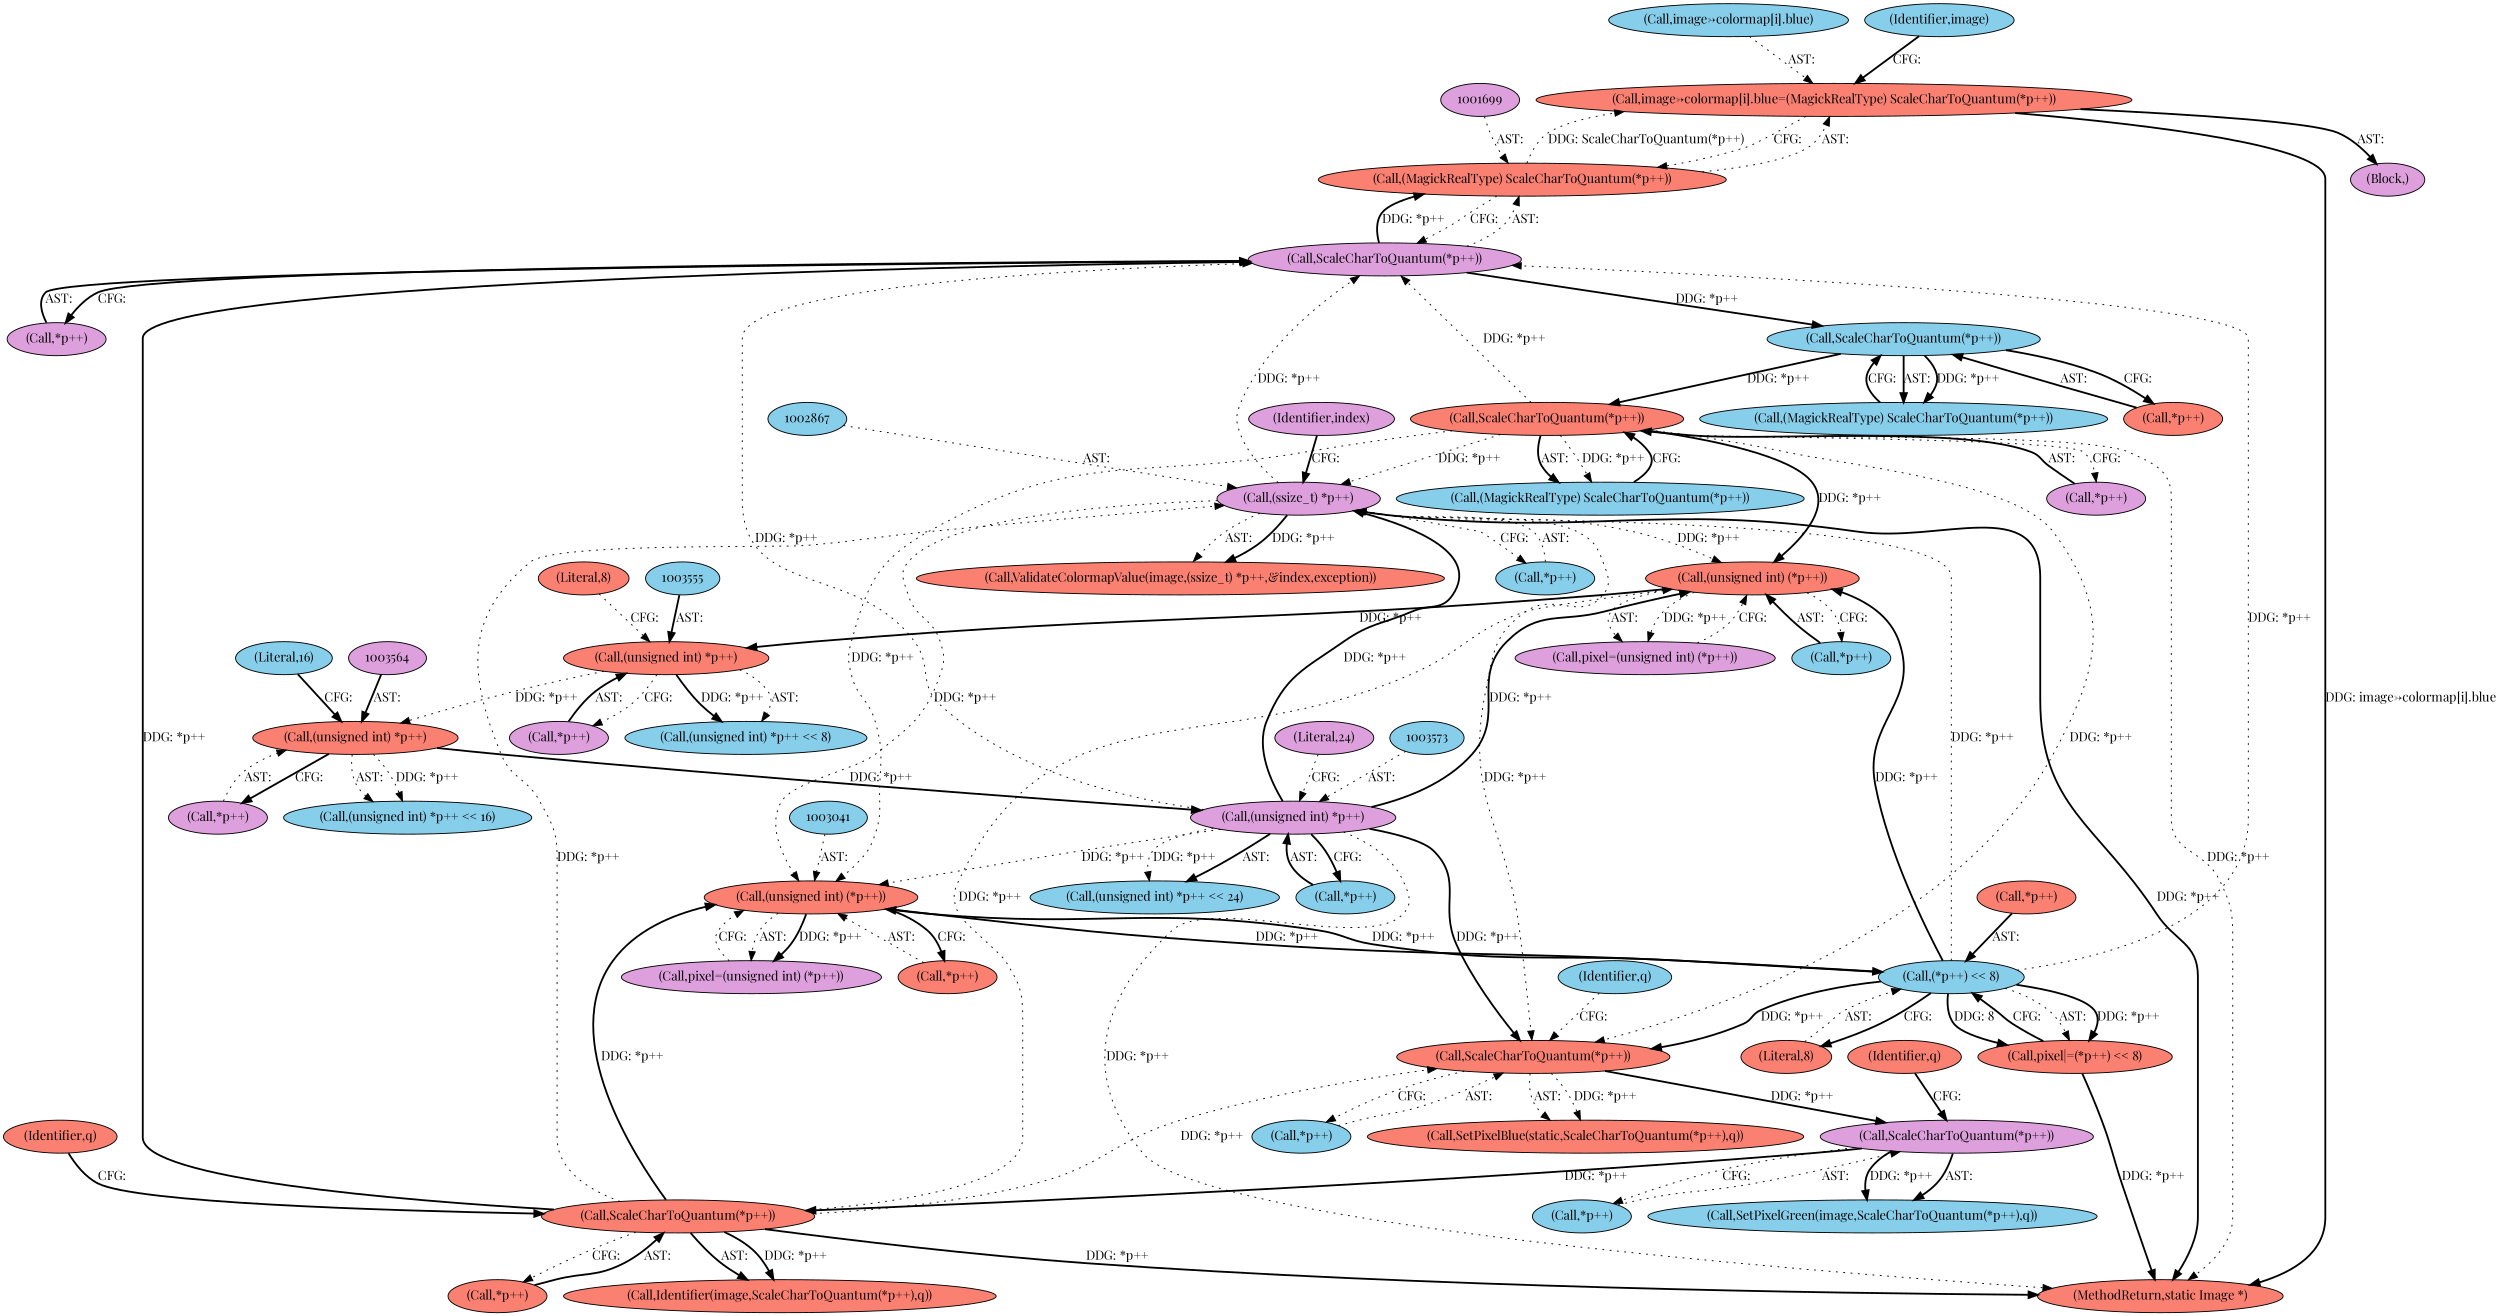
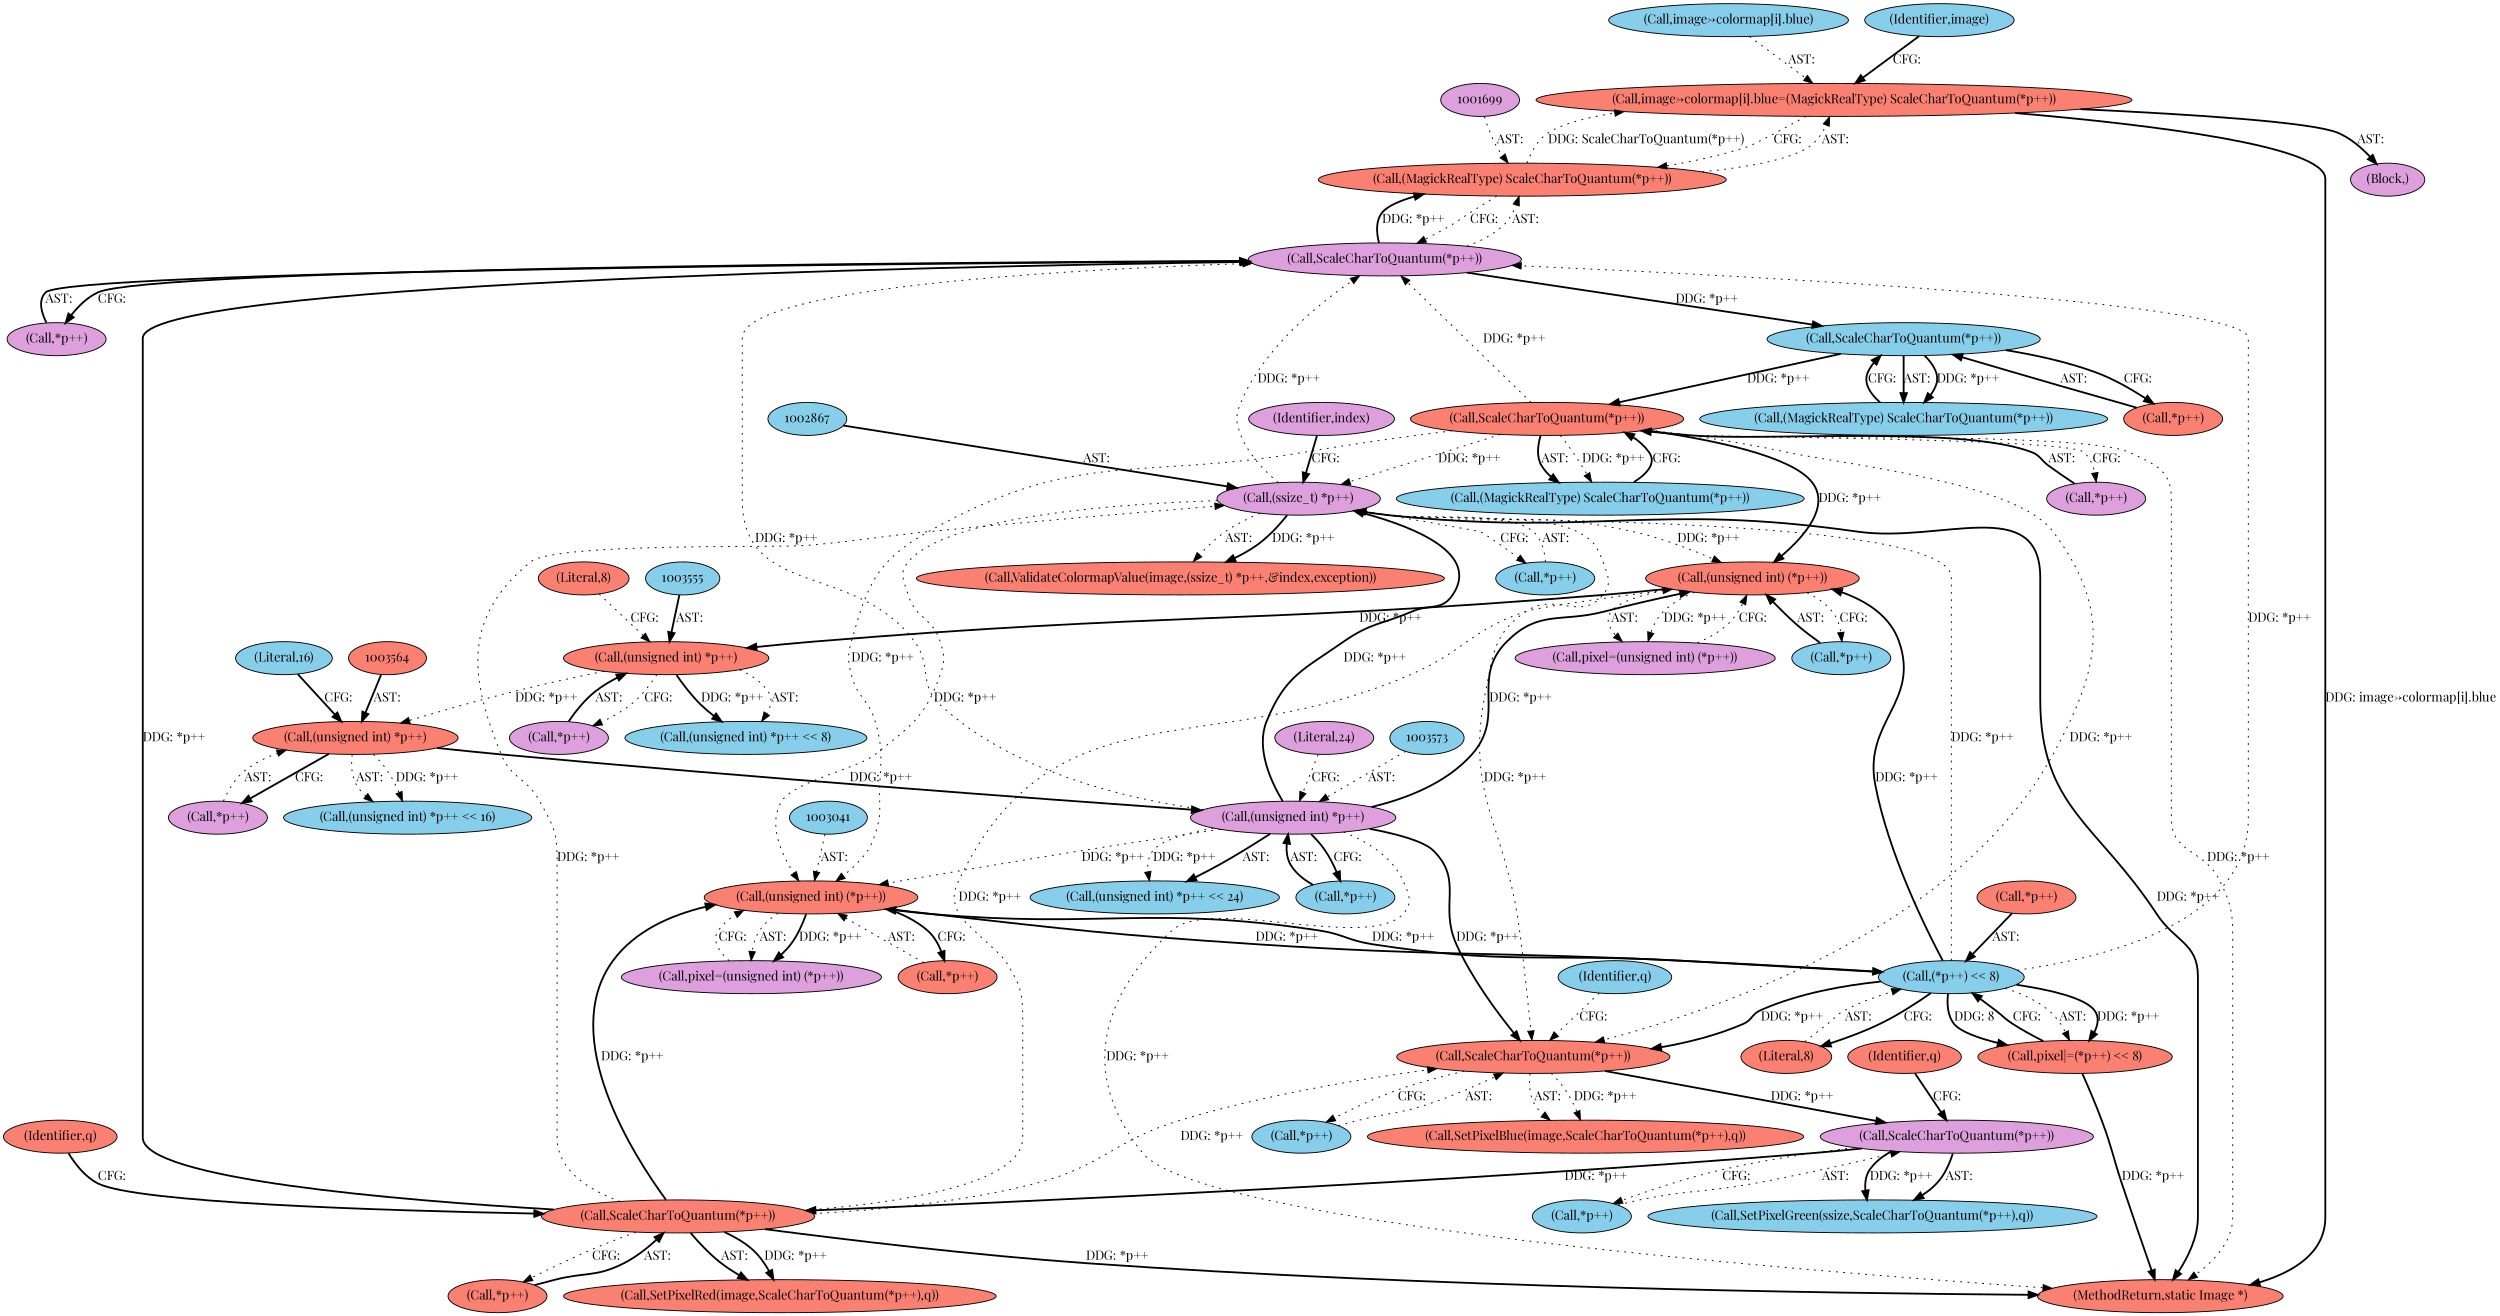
edge "1002867" -> "(Call,(ssize_t) *p++)": style dotted -> bold
node "1003564": fillcolor plum -> salmon
node "(Call,SetPixelBlue(static,ScaleCharToQuantum(*p++),q))": label "(Call,SetPixelBlue(static,ScaleCharToQuantum(*p++),q))" -> "(Call,SetPixelBlue(image,ScaleCharToQuantum(*p++),q))"
node "(Call,SetPixelGreen(image,ScaleCharToQuantum(*p++),q))": label "(Call,SetPixelGreen(image,ScaleCharToQuantum(*p++),q))" -> "(Call,SetPixelGreen(ssize,ScaleCharToQuantum(*p++),q))"
node "(Call,Identifier(image,ScaleCharToQuantum(*p++),q))": label "(Call,Identifier(image,ScaleCharToQuantum(*p++),q))" -> "(Call,SetPixelRed(image,ScaleCharToQuantum(*p++),q))"
